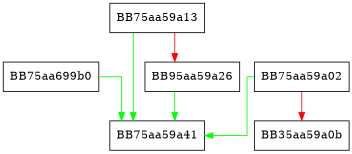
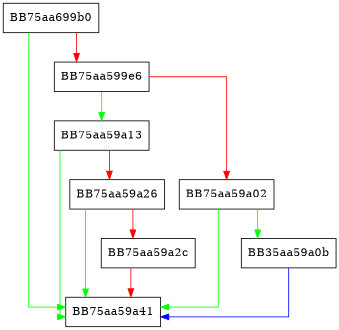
node "BB75aa599e6": added
node "BB95aa59a26": label "BB95aa59a26" -> "BB75aa59a26"
edge "BB75aa59a02" -> "BB35aa59a0b": color red -> green
node "BB75aa59a2c": added
edge "BB35aa59a0b" -> "BB75aa59a41": added
